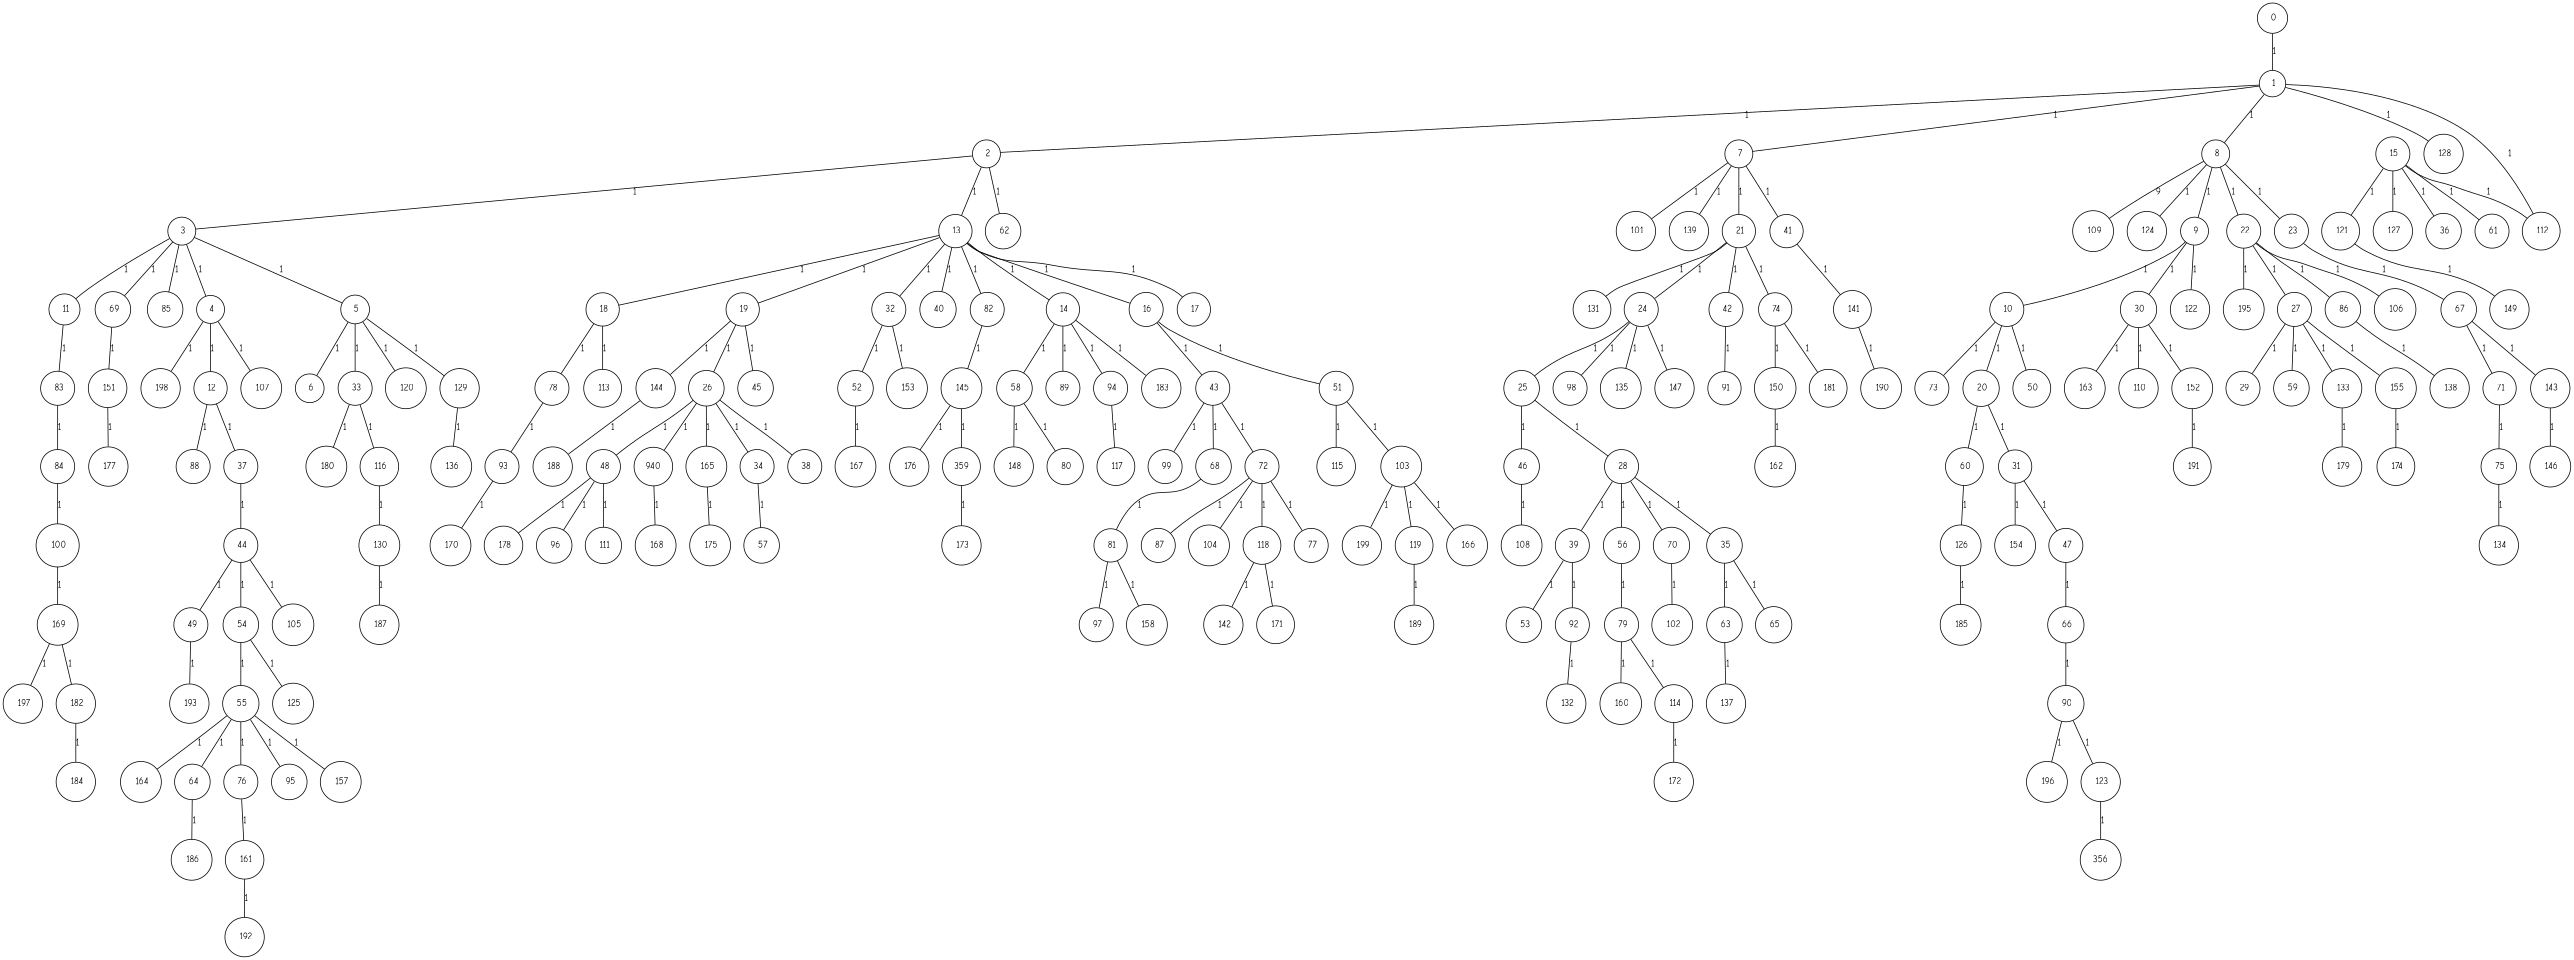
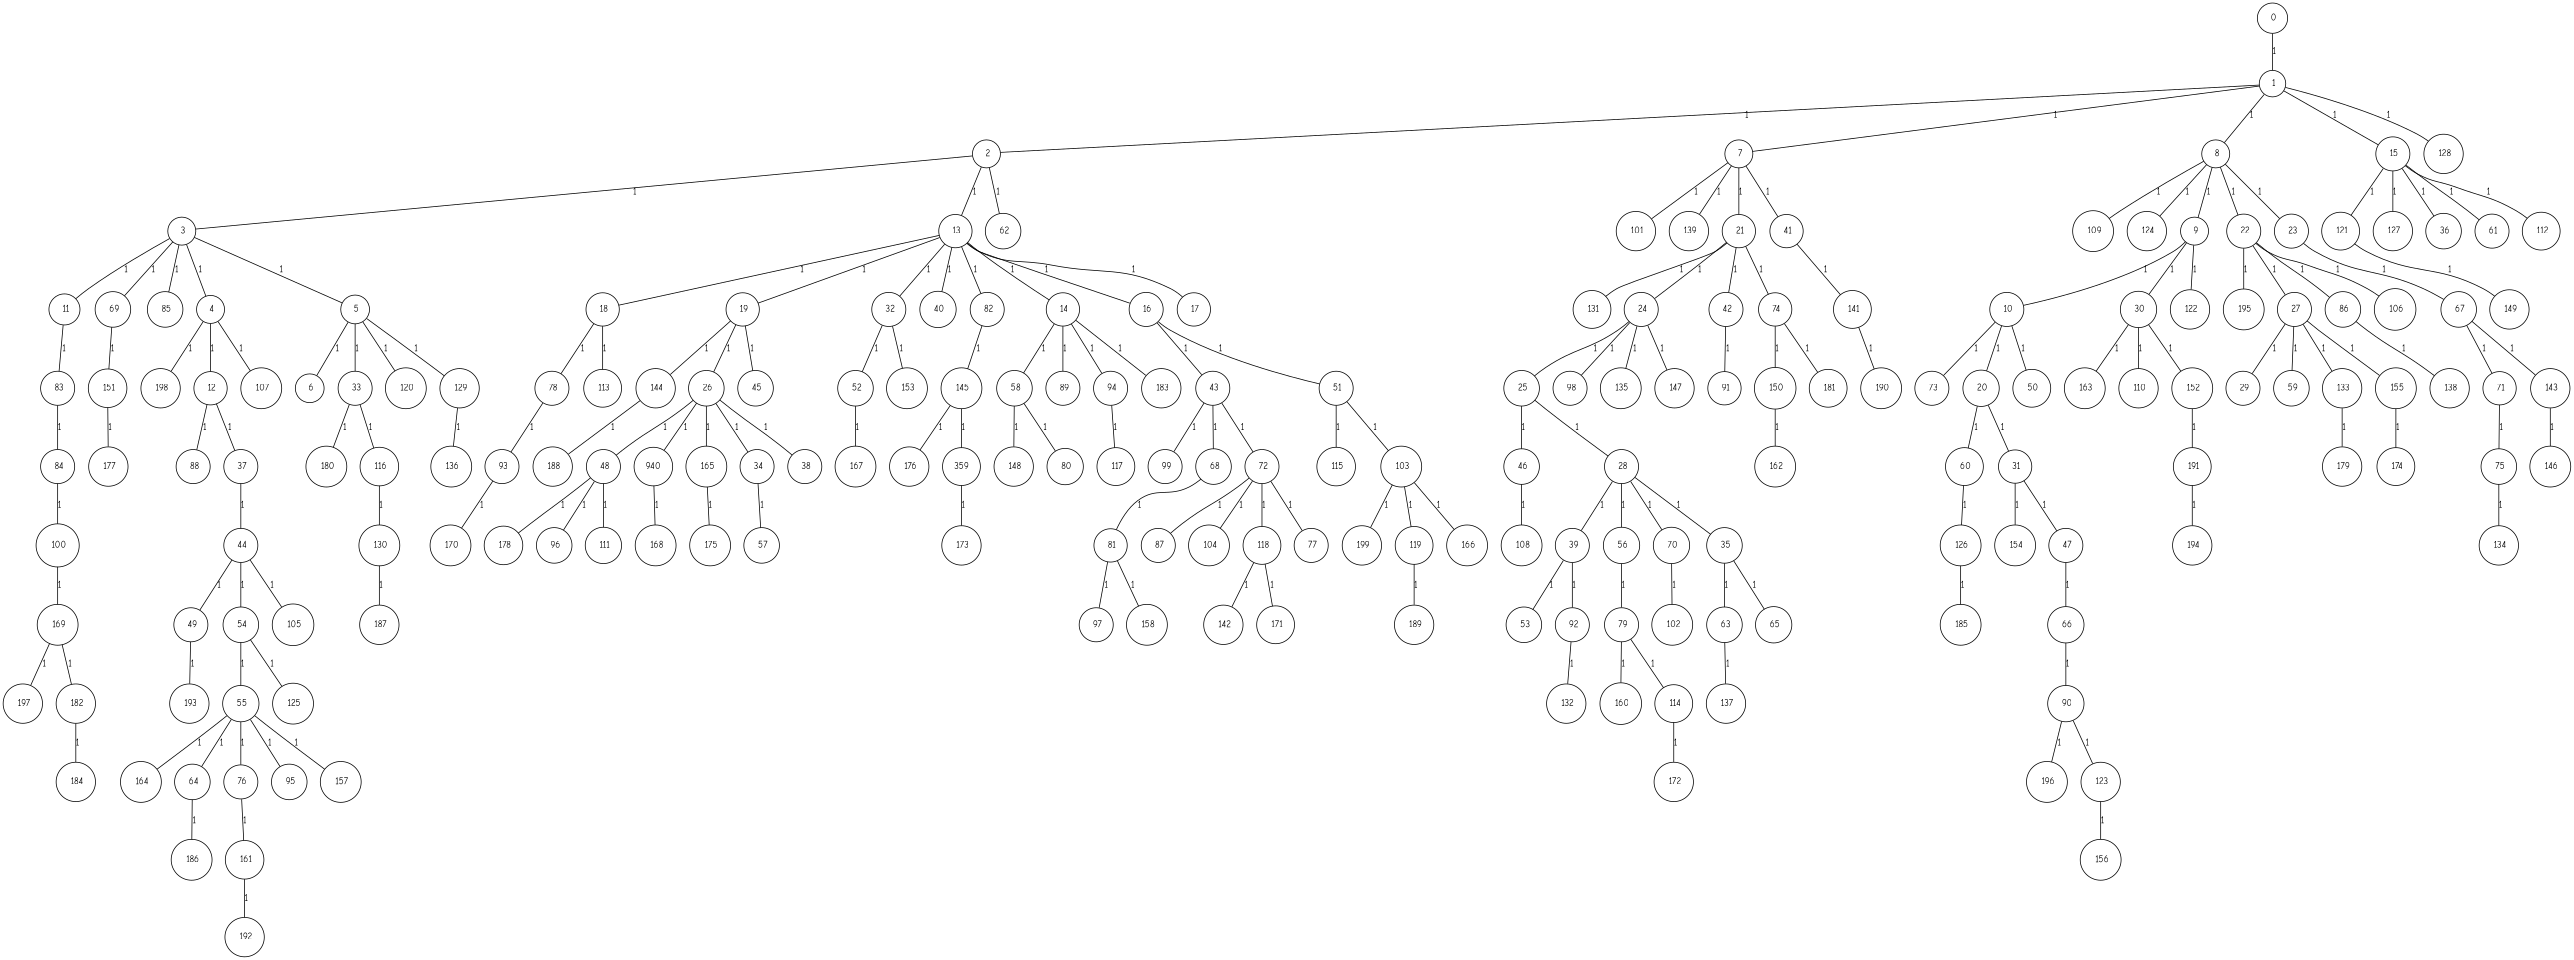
edge "1" -- "112": now "1" -- "15"
edge "8" -- "109": label "9" -> "1"
node "194": added
node "356": label "356" -> "156"
